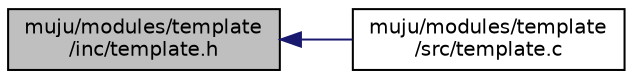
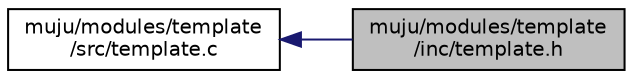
edge "muju/modules/template /src/template.c" -> "muju/modules/template /inc/template.h": reversed
